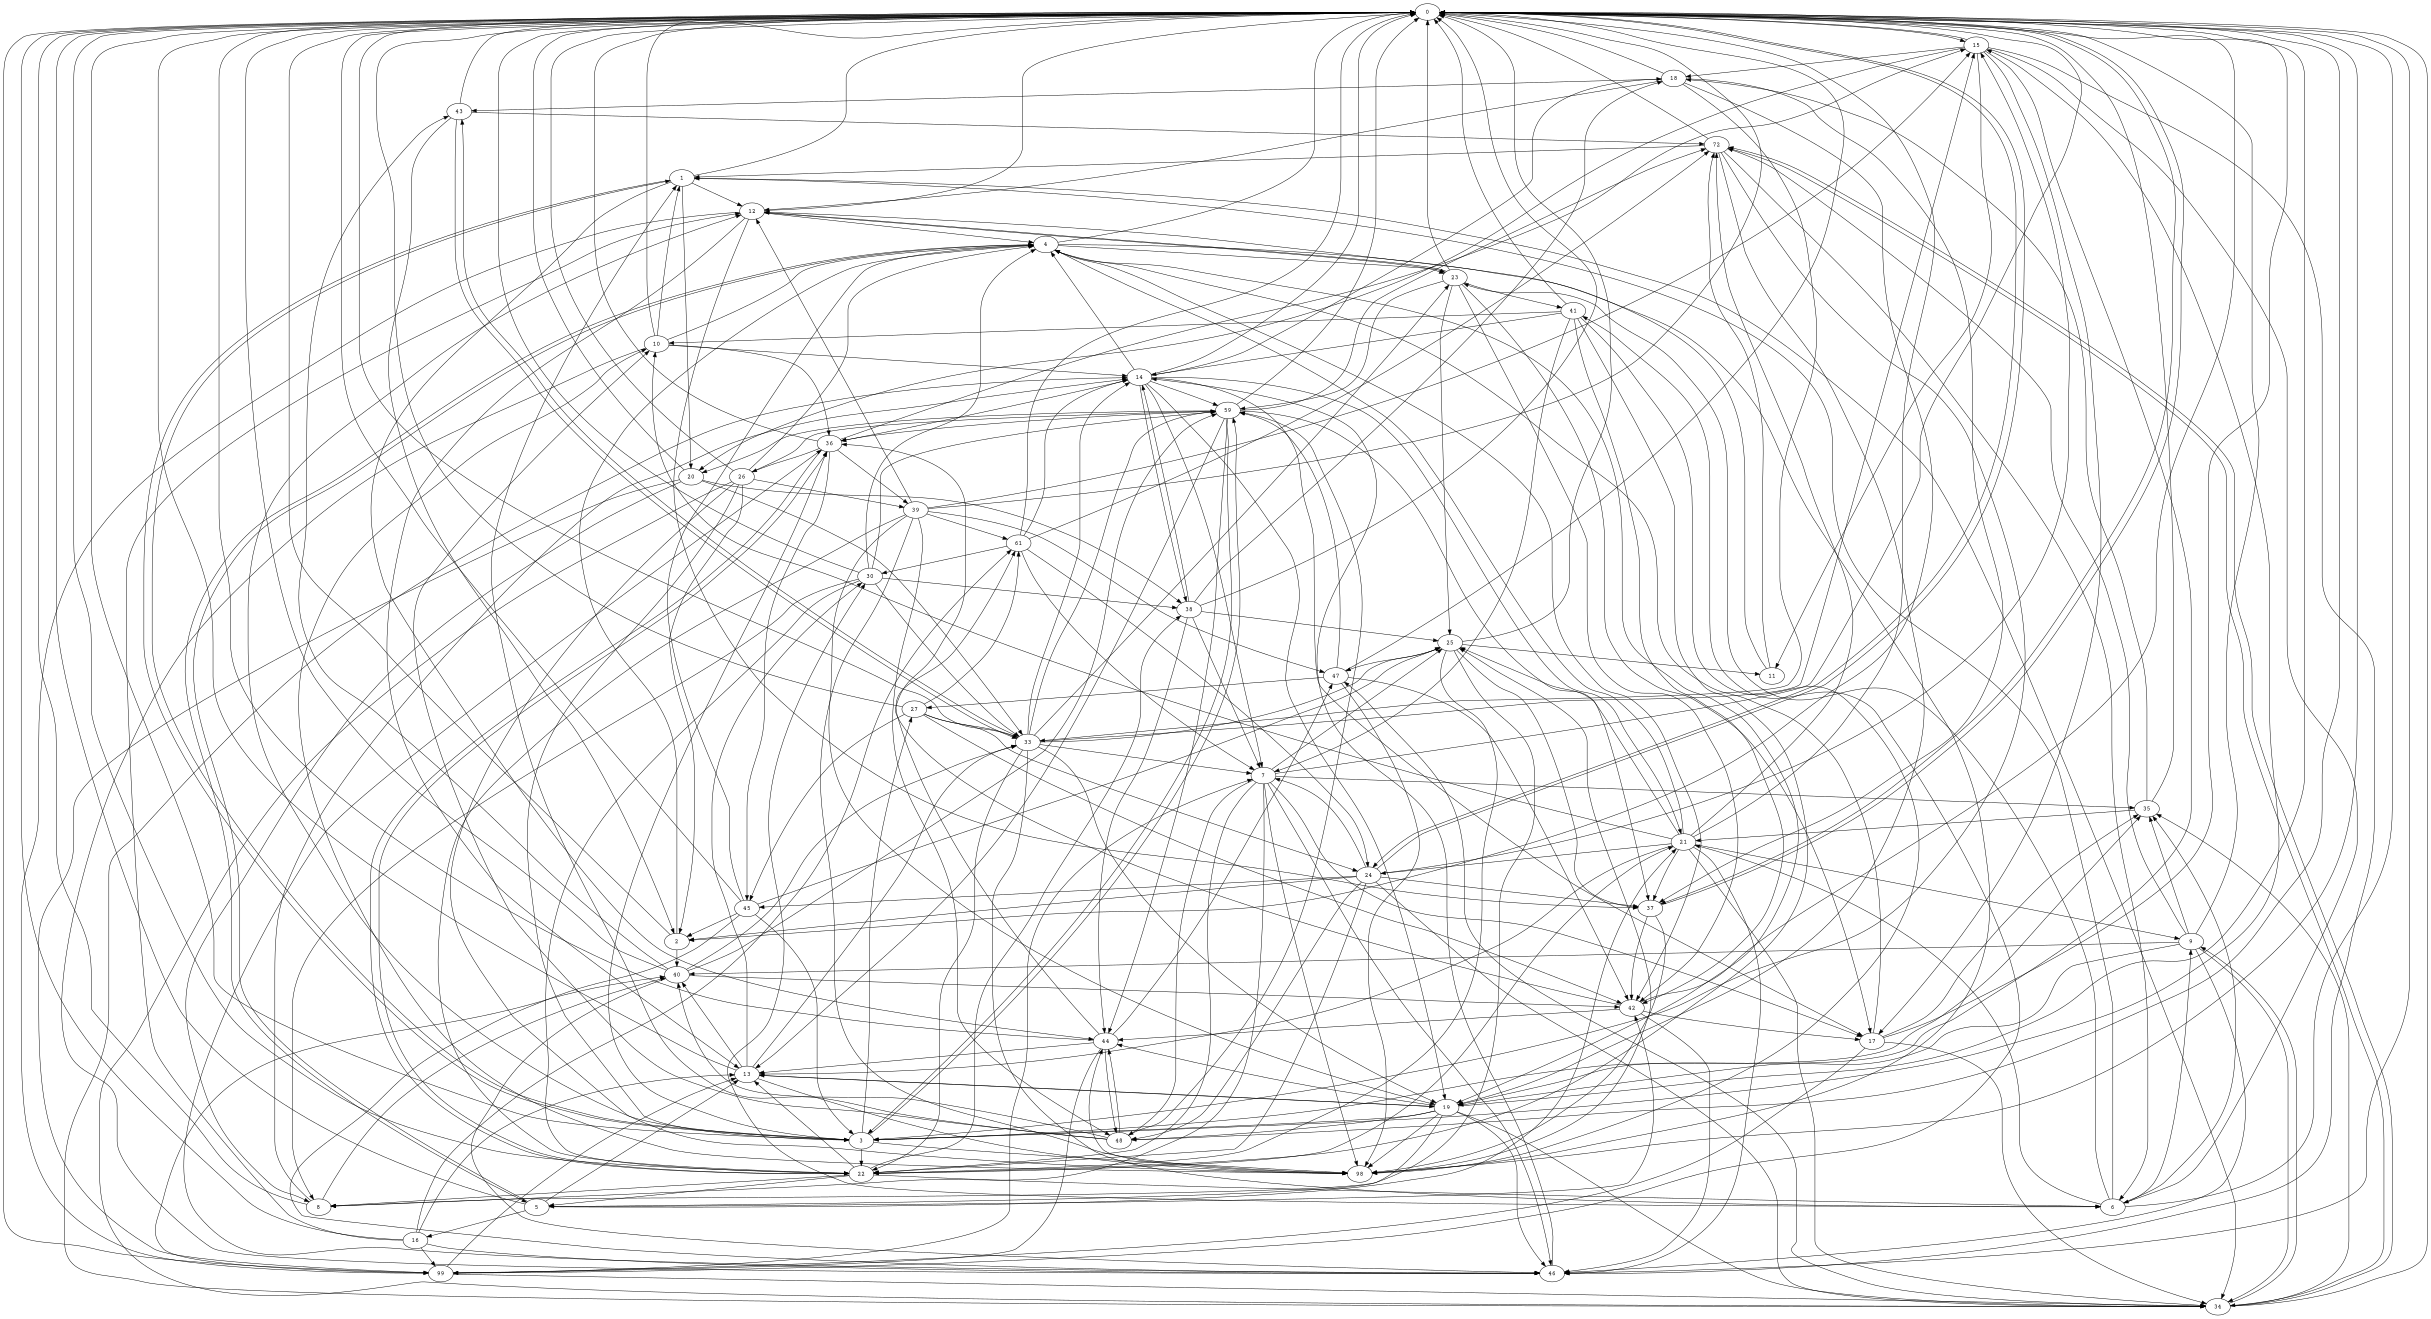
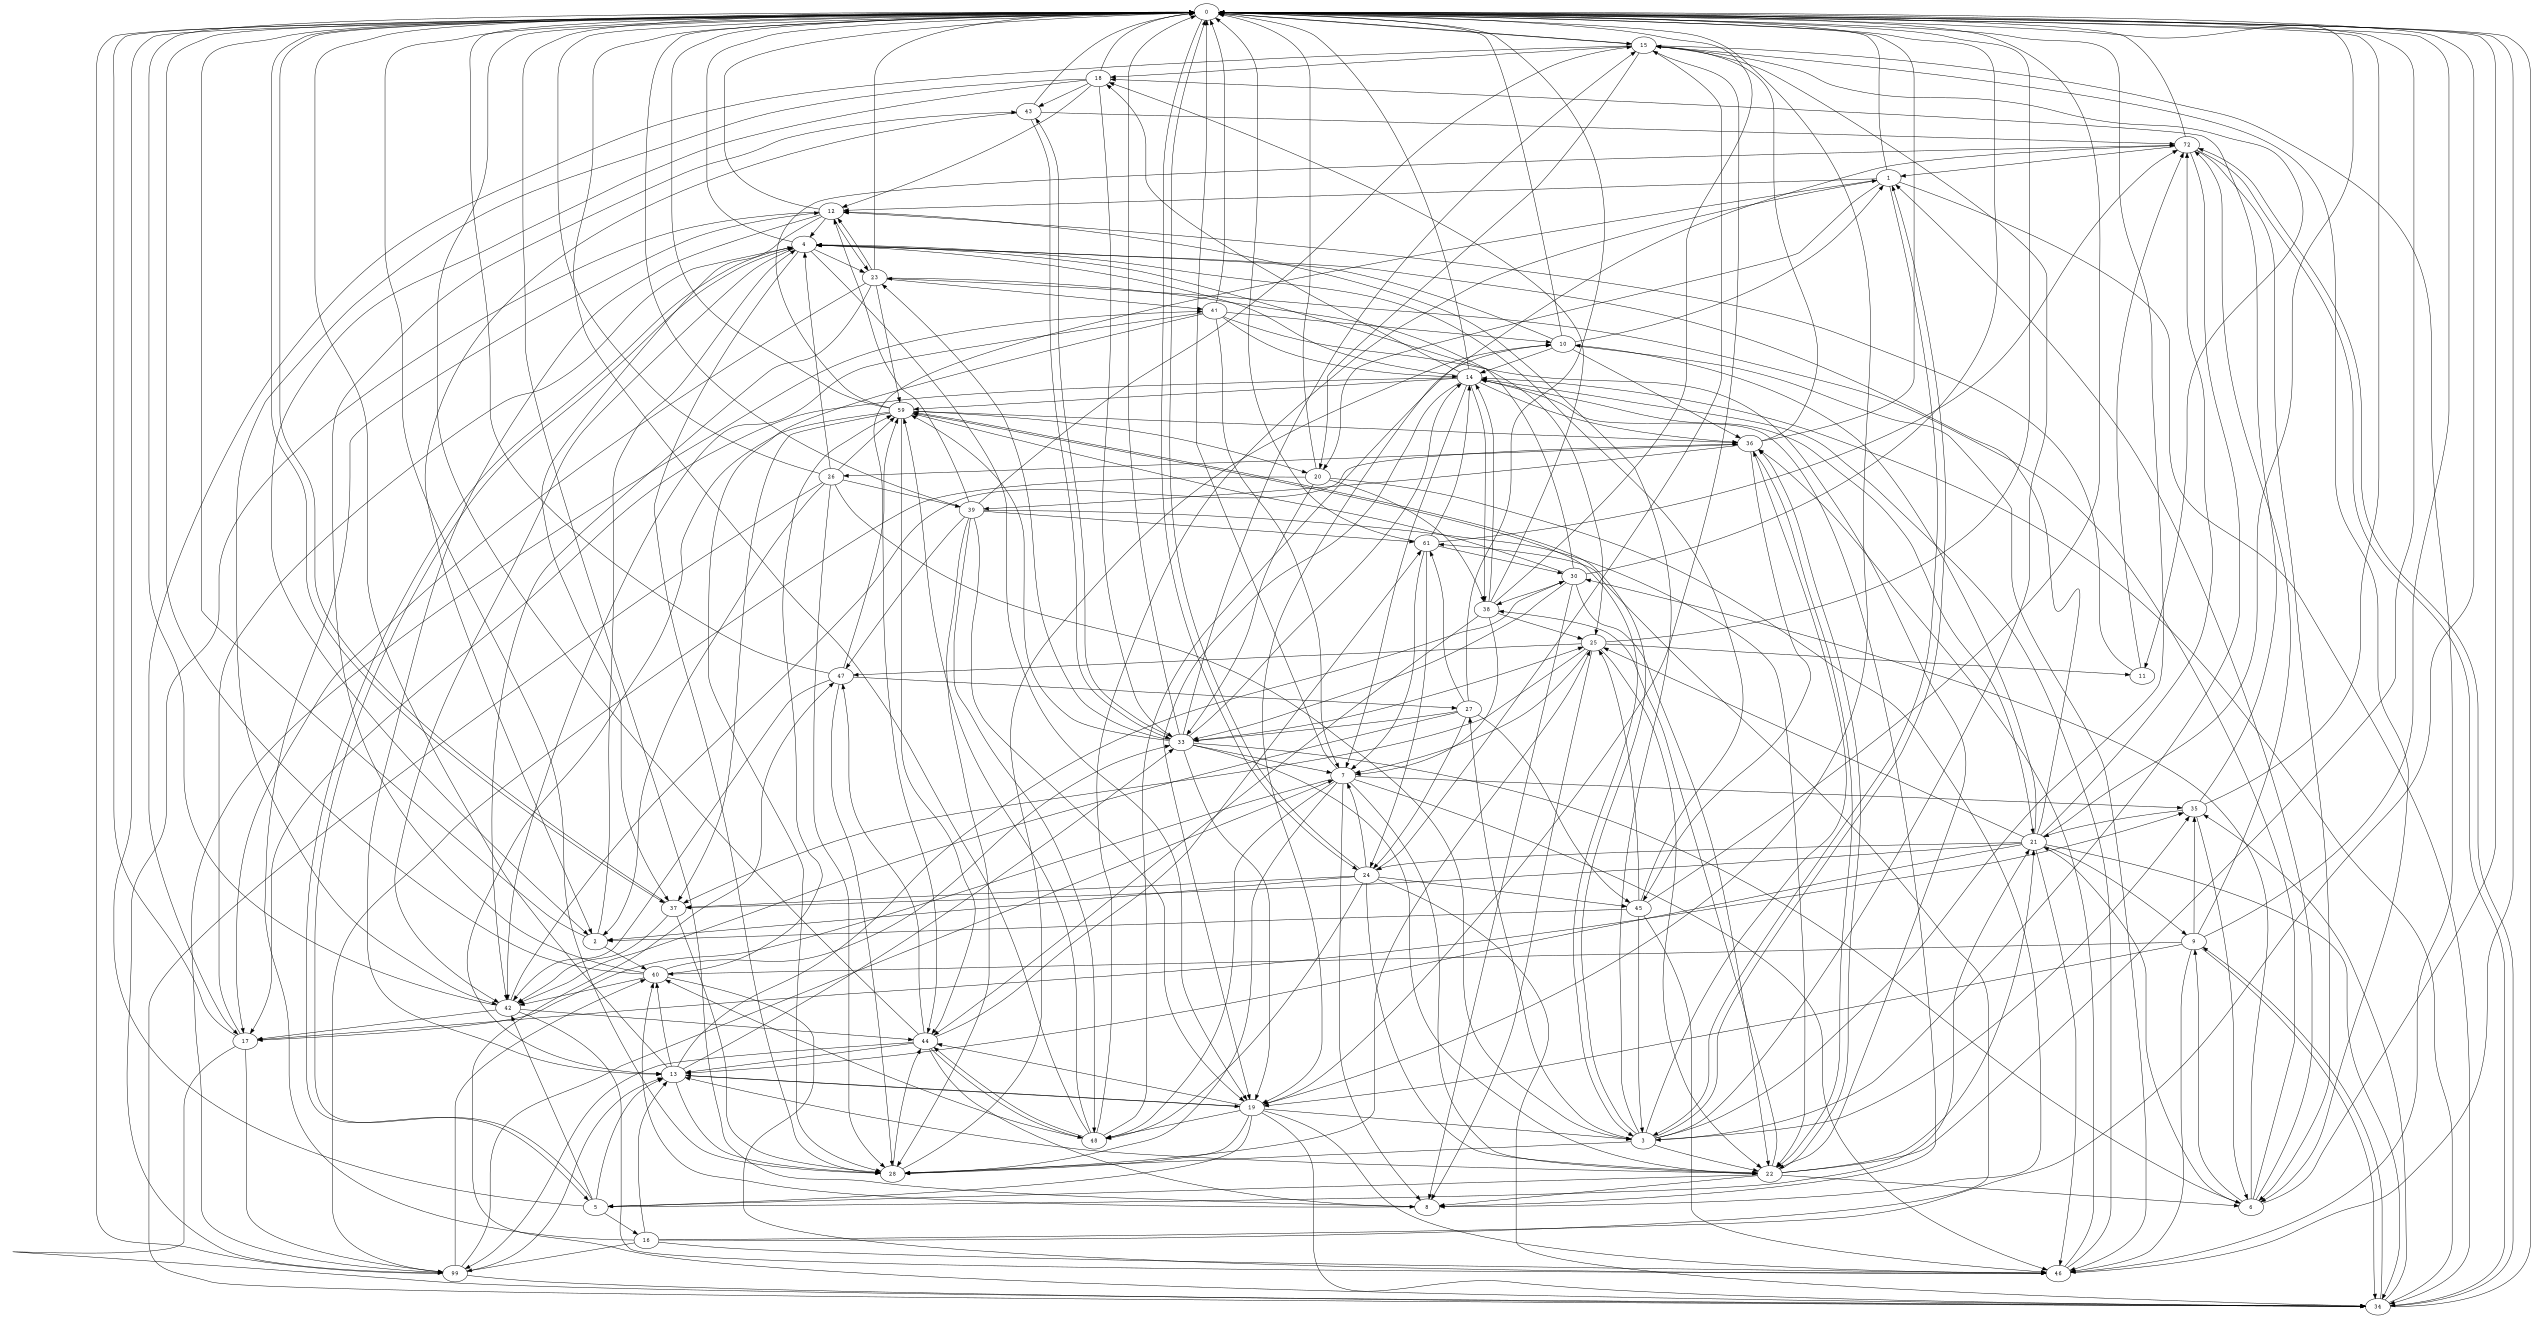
edge "18" -> "37": now "18" -> "42"
edge "7" -> "25": reversed
edge "6" -> "35": reversed
edge "44" -> "8": added
node "98": label "98" -> "28"
